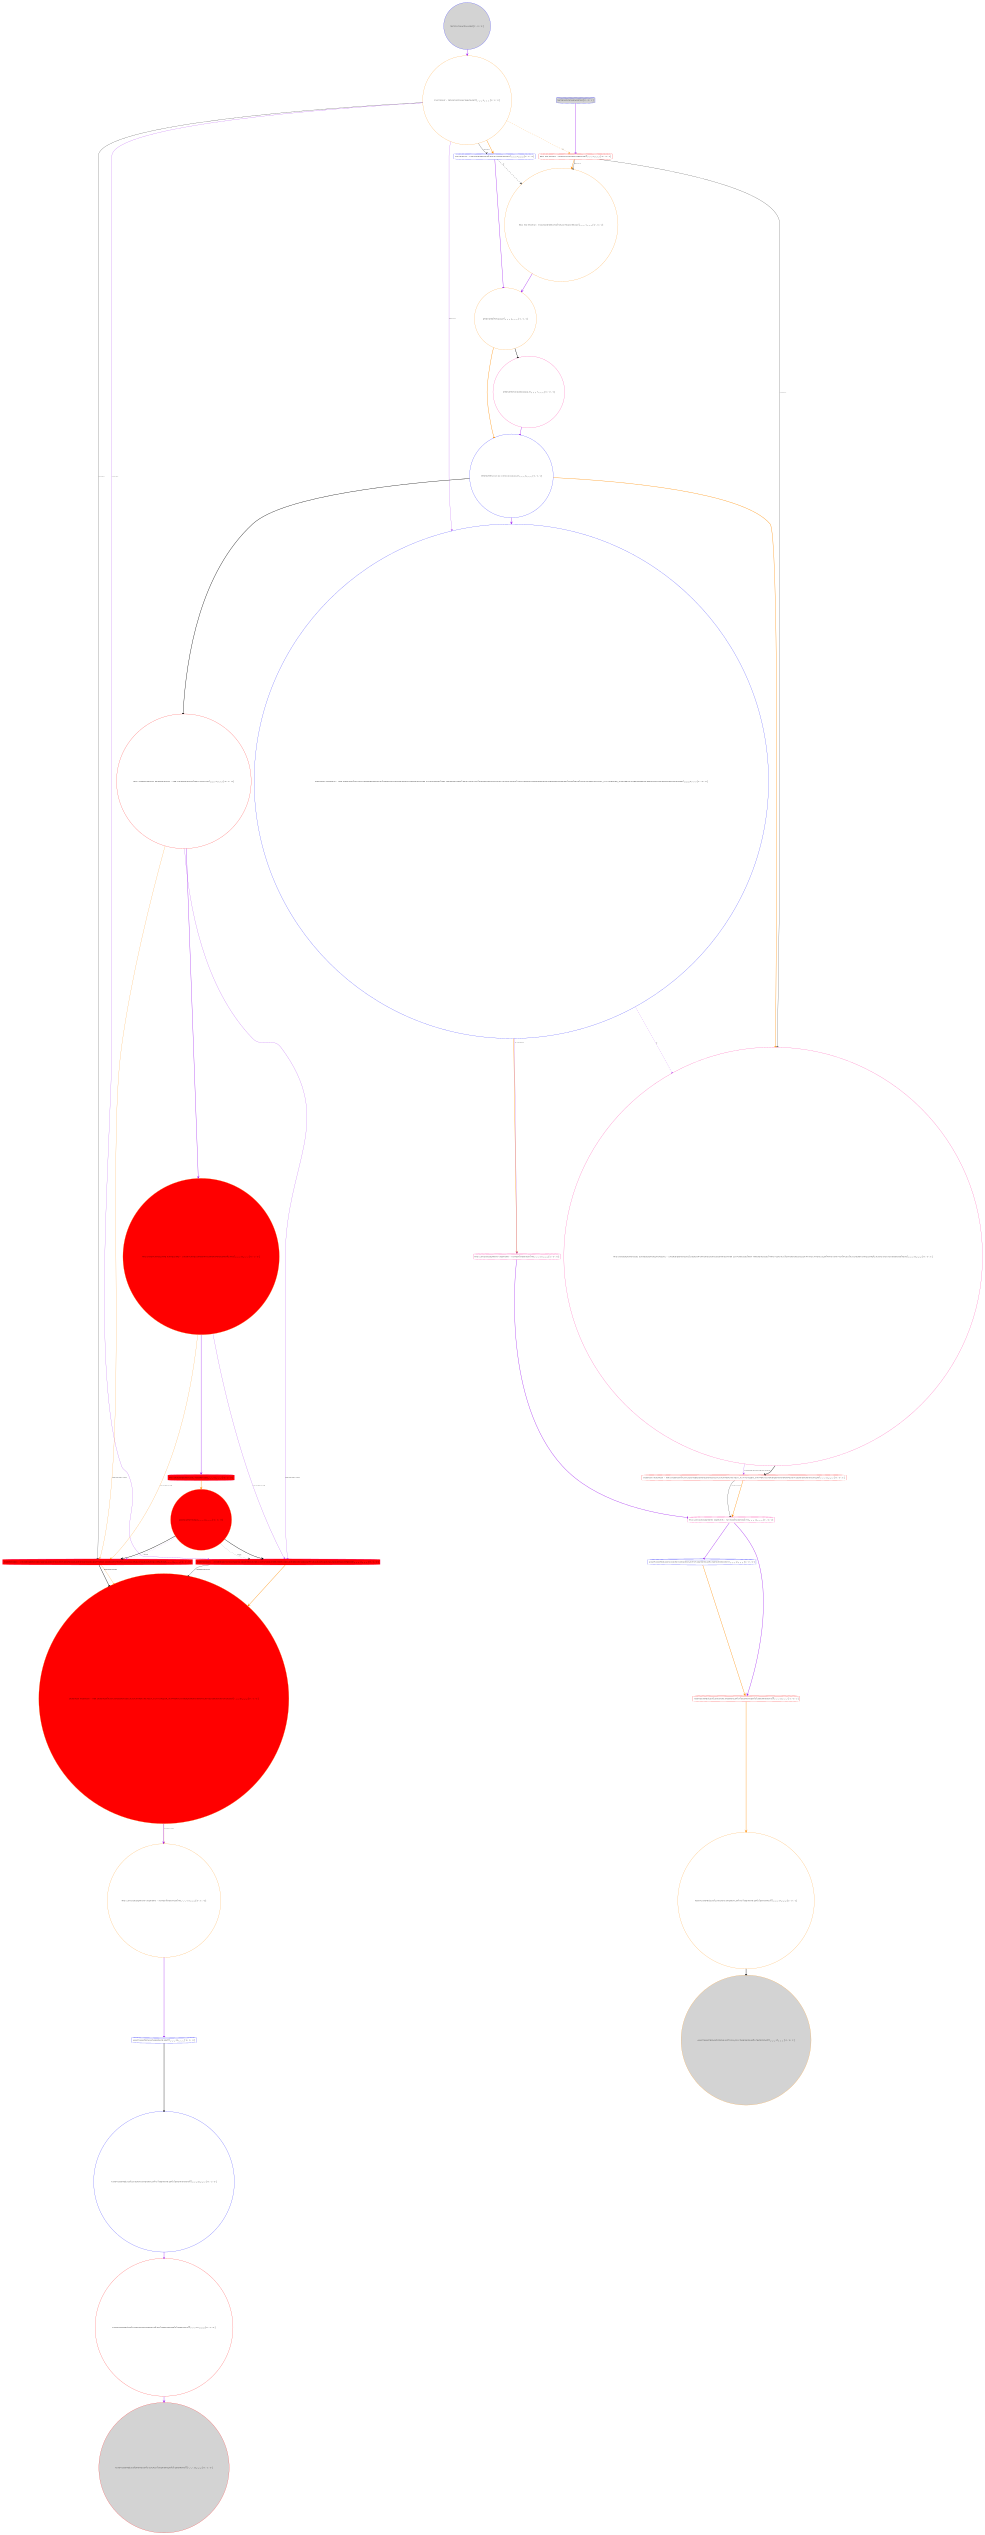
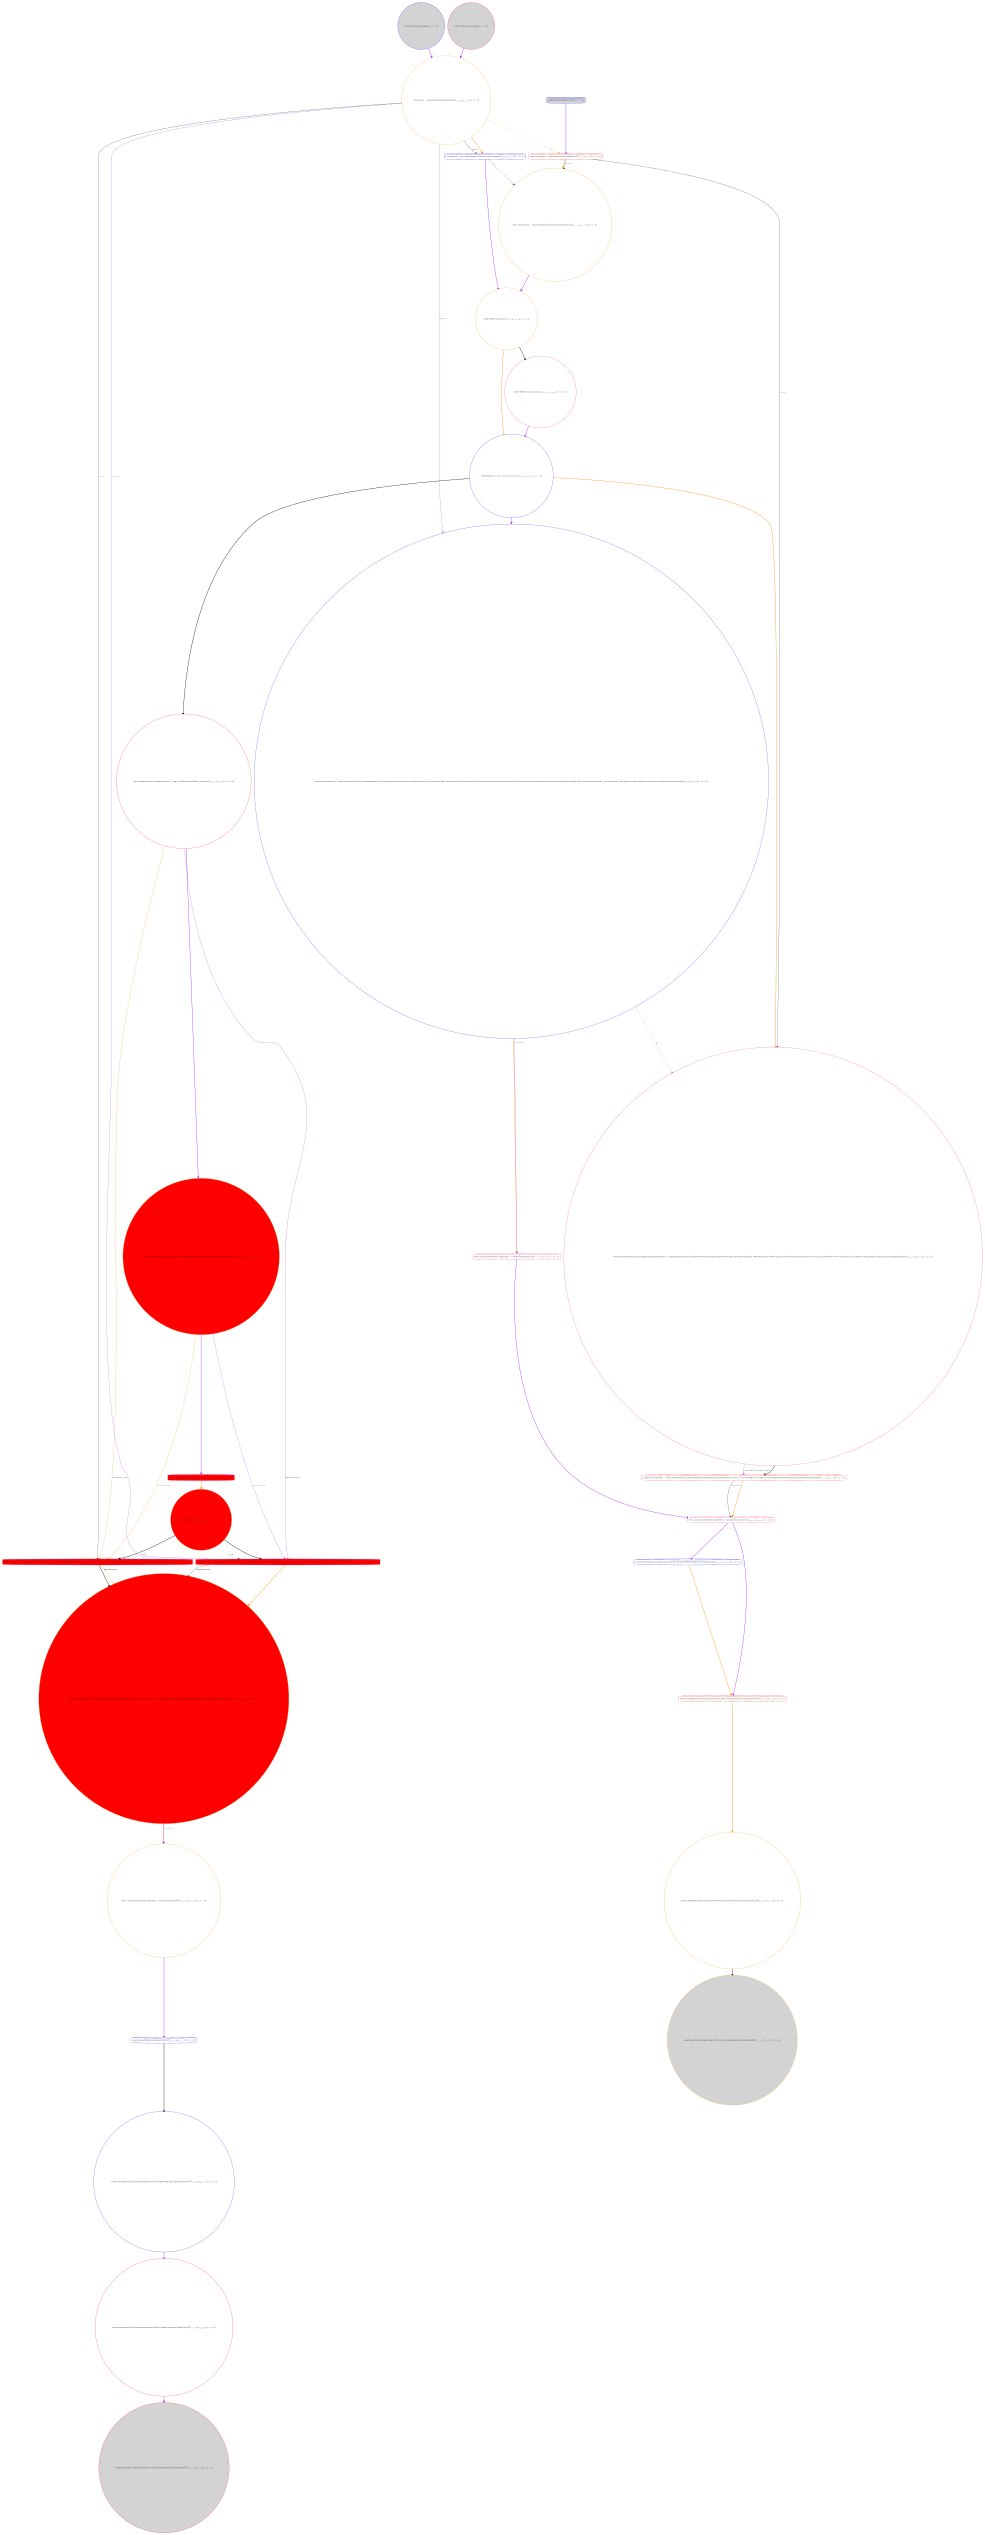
node "testCSVFileWithHeader['0', '1', '0']": added
